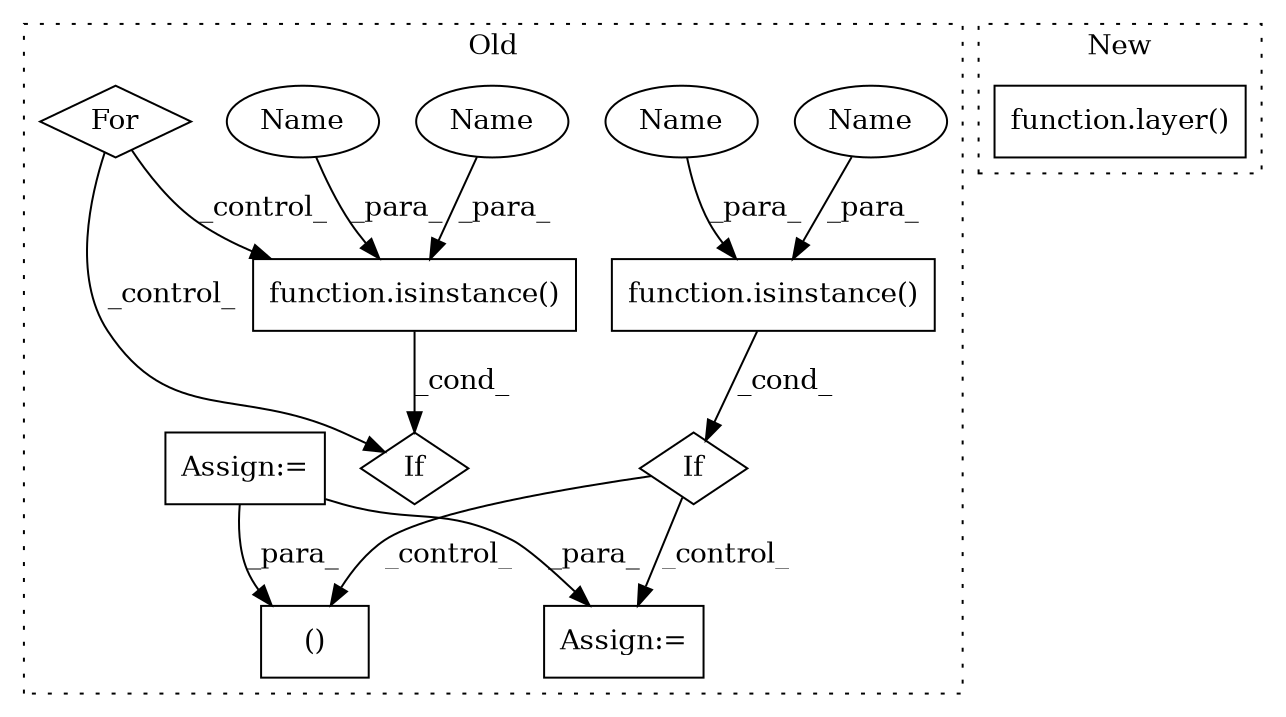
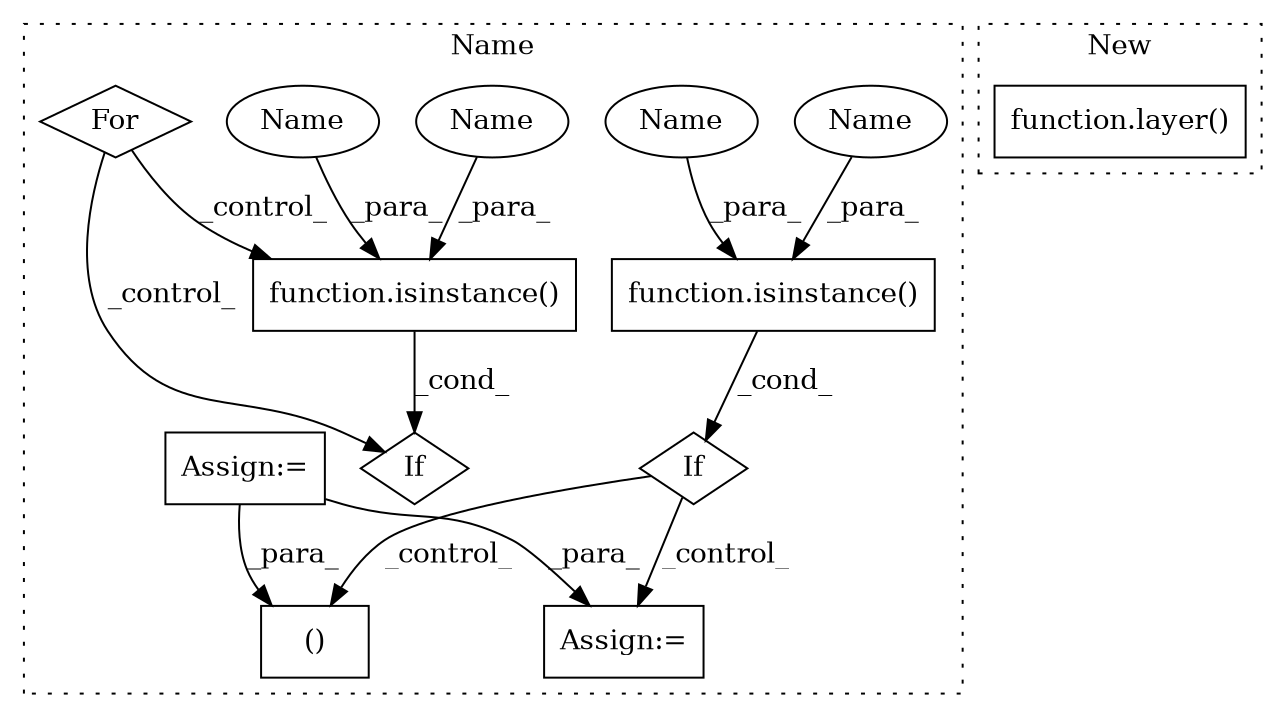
cluster "Old": label "Old" -> "Name"
